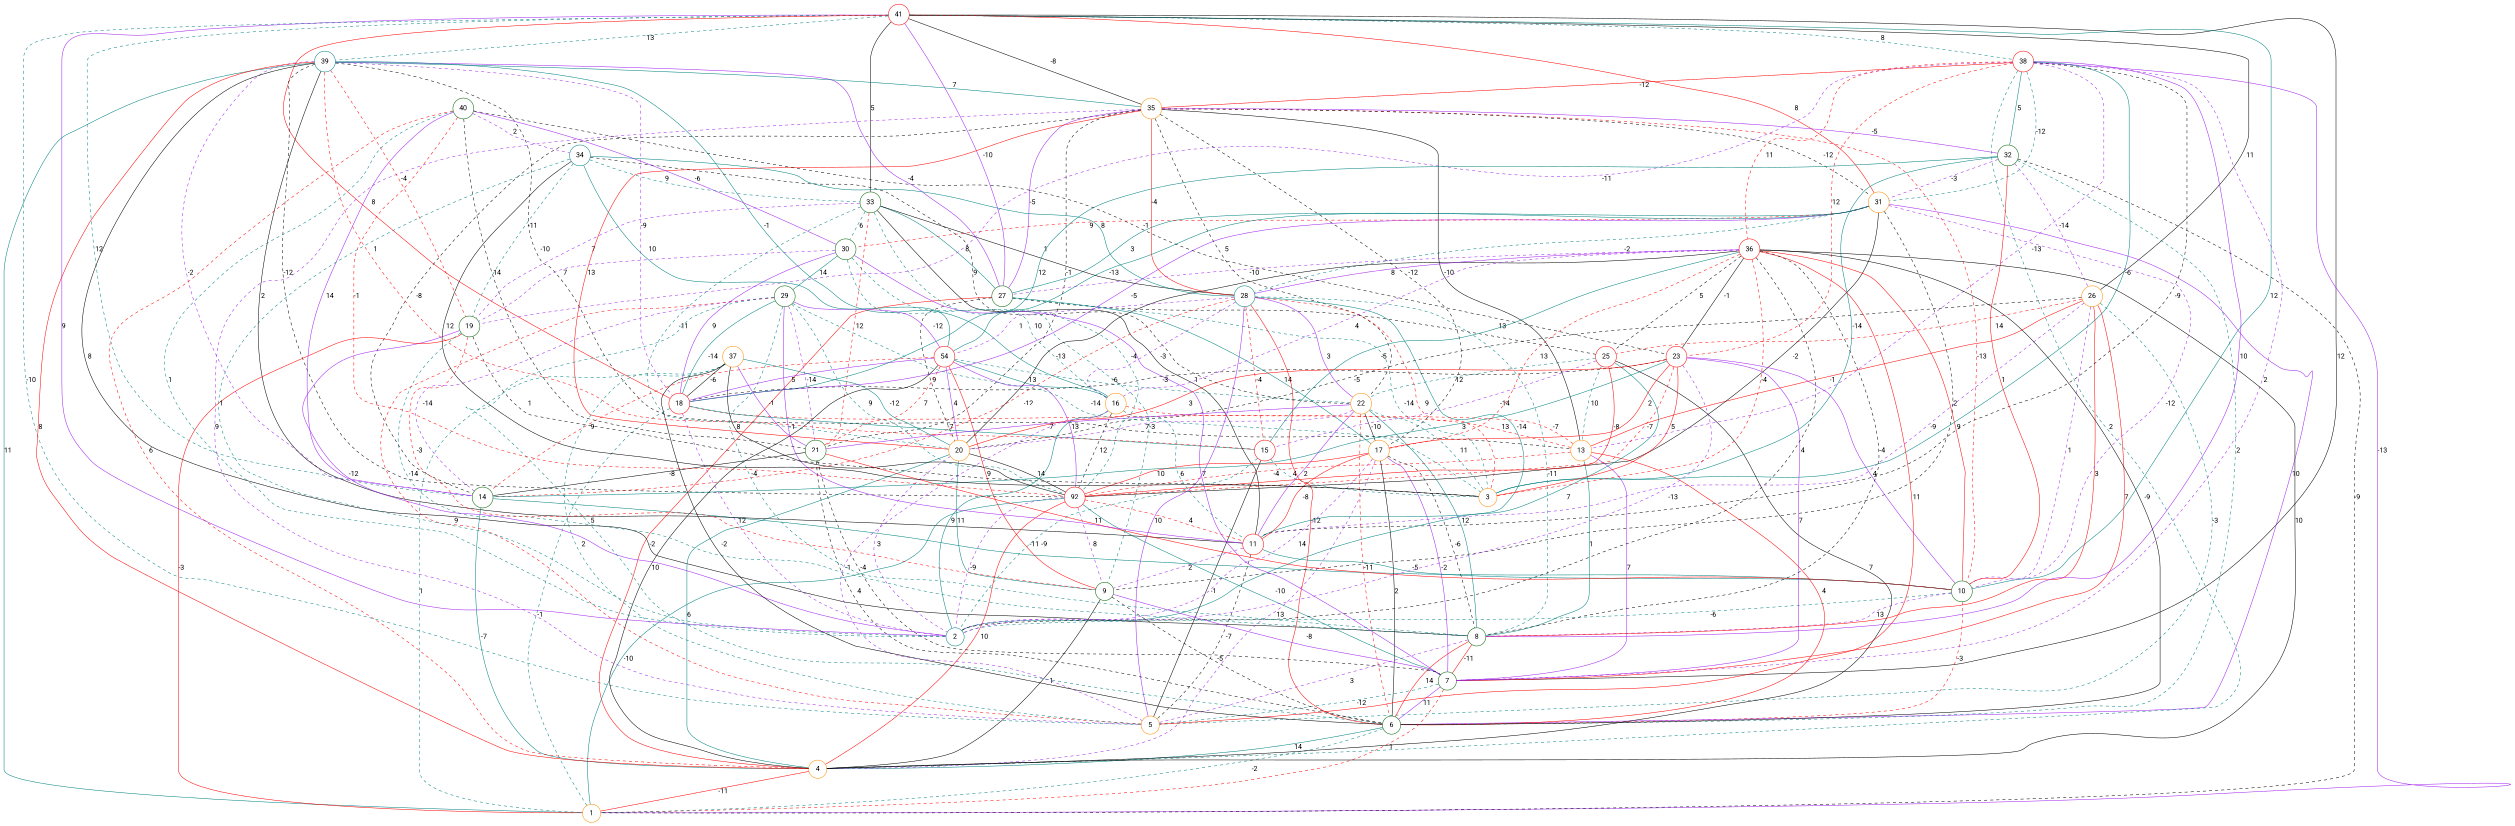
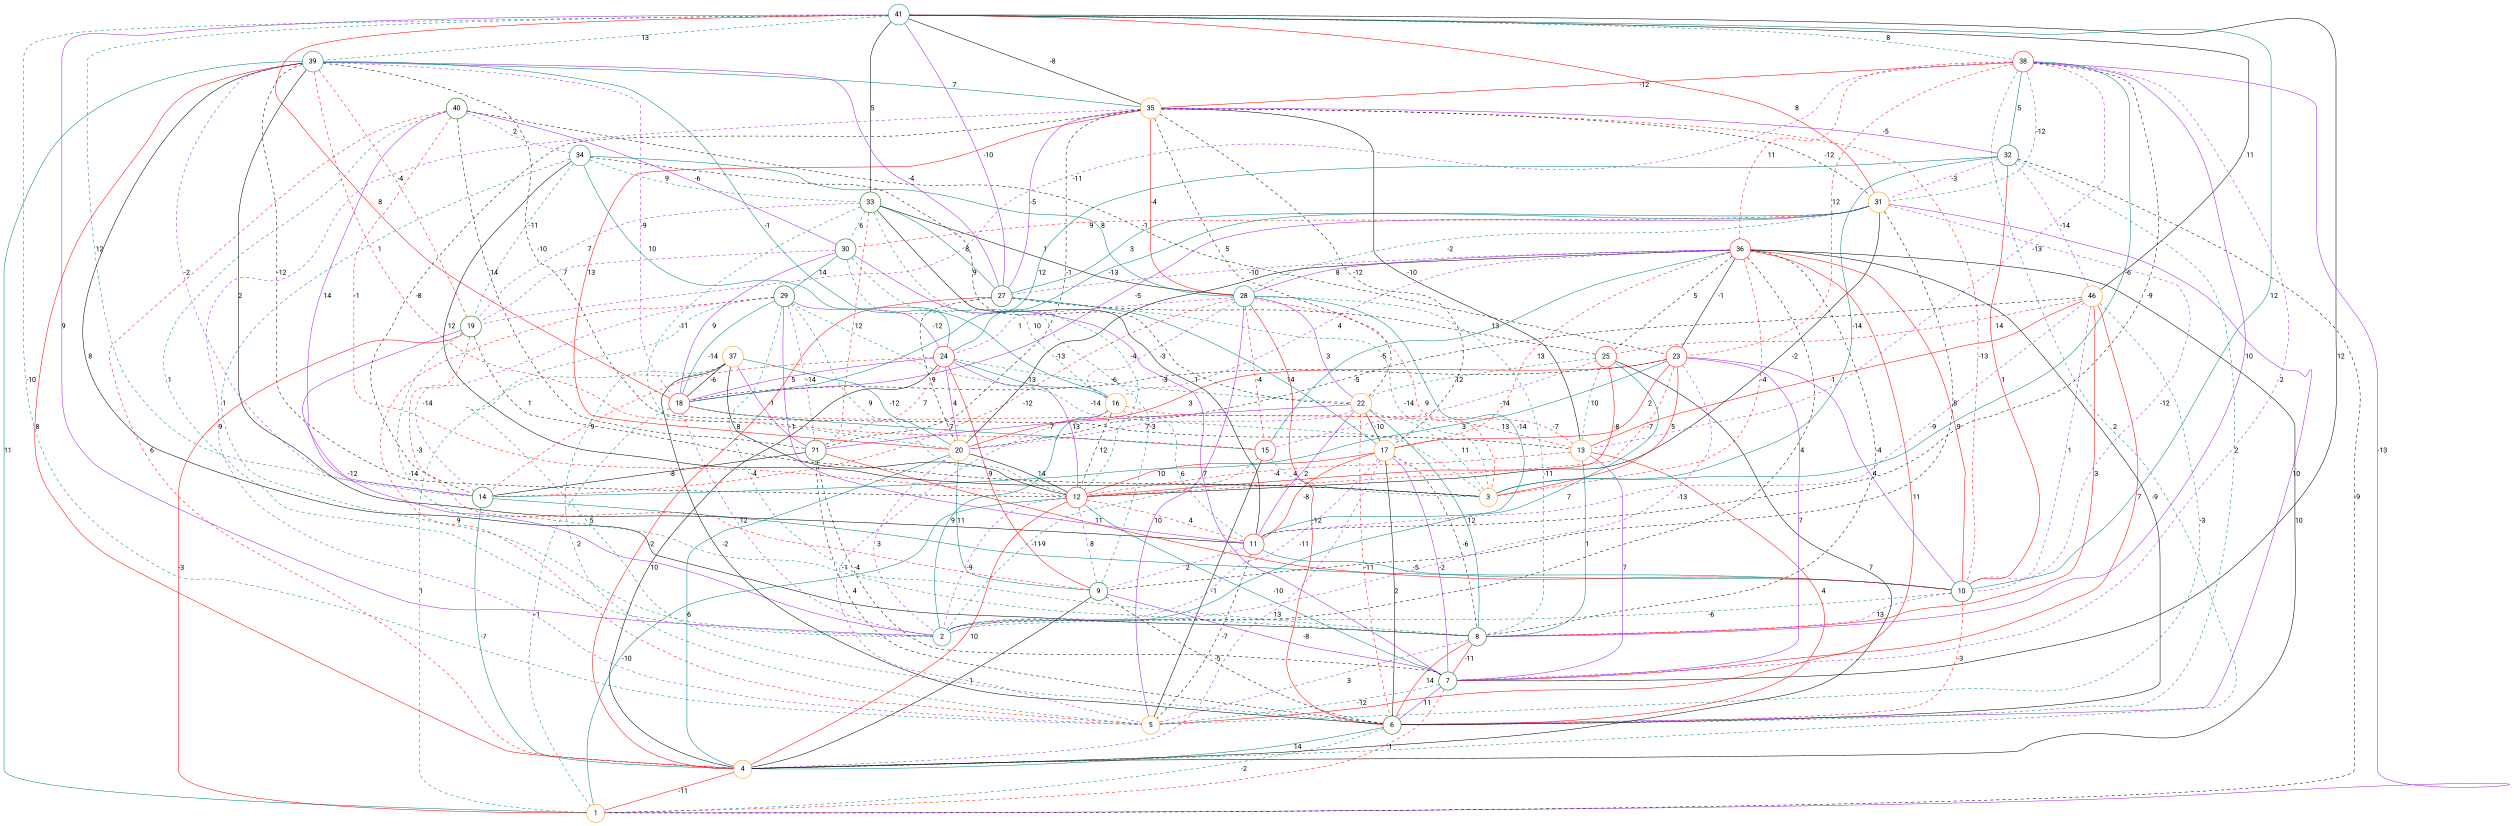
node "41": color red -> teal
node "26": label "26" -> "46"
node "54": label "54" -> "24"
edge "31" -- "9": label "2" -> "8"
node "92": label "92" -> "12"
edge "17" -- "2": label "14" -> "-11"
